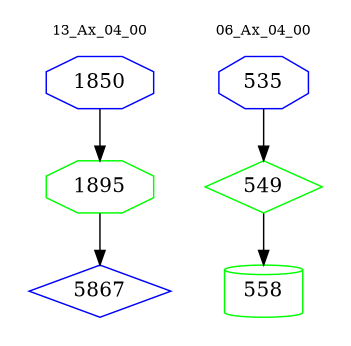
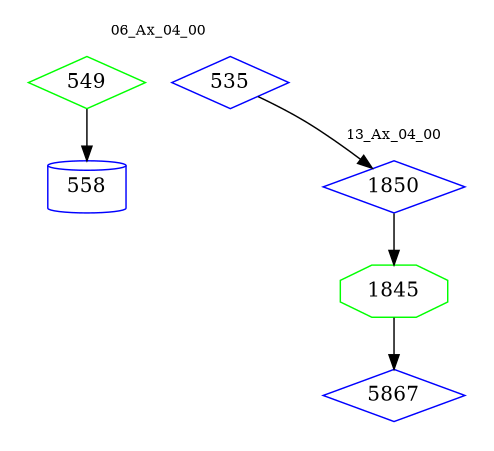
node "1850": shape octagon -> diamond
node "535": shape octagon -> diamond
edge "535" -> "549": now "535" -> "1850"
node "1895": label "1895" -> "1845"
node "558": color green -> blue
